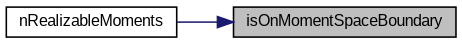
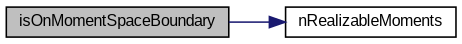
edge "nRealizableMoments" -> "isOnMomentSpaceBoundary": reversed
